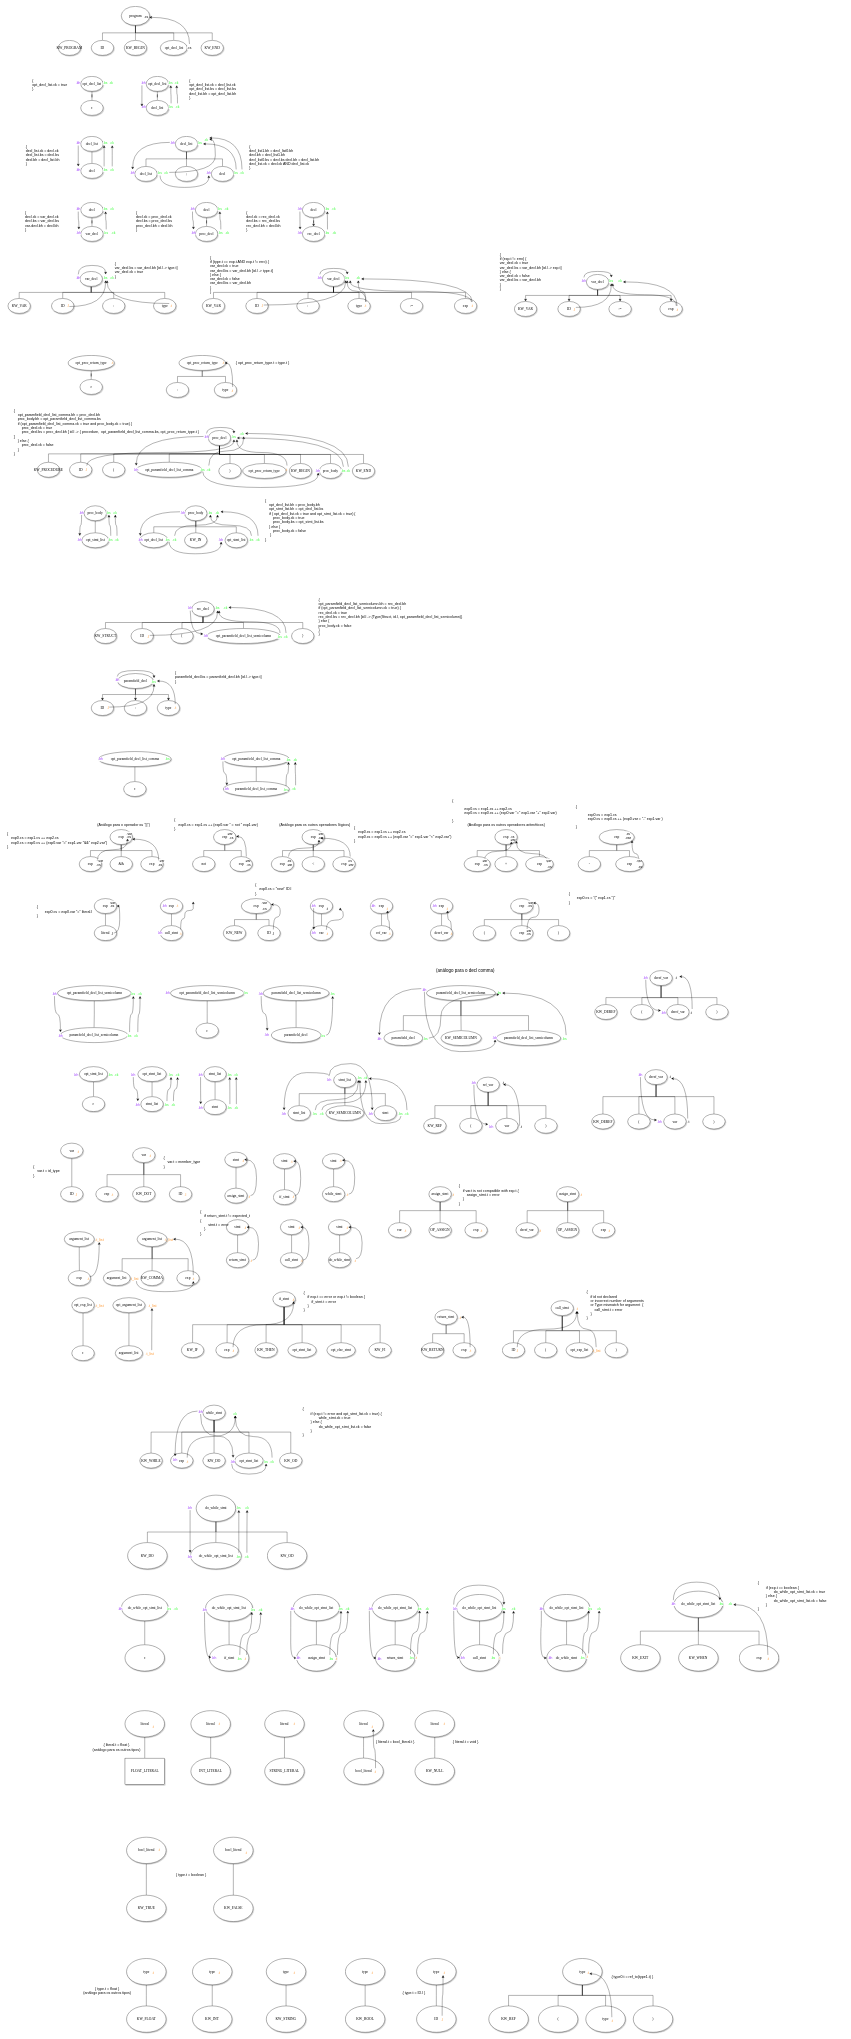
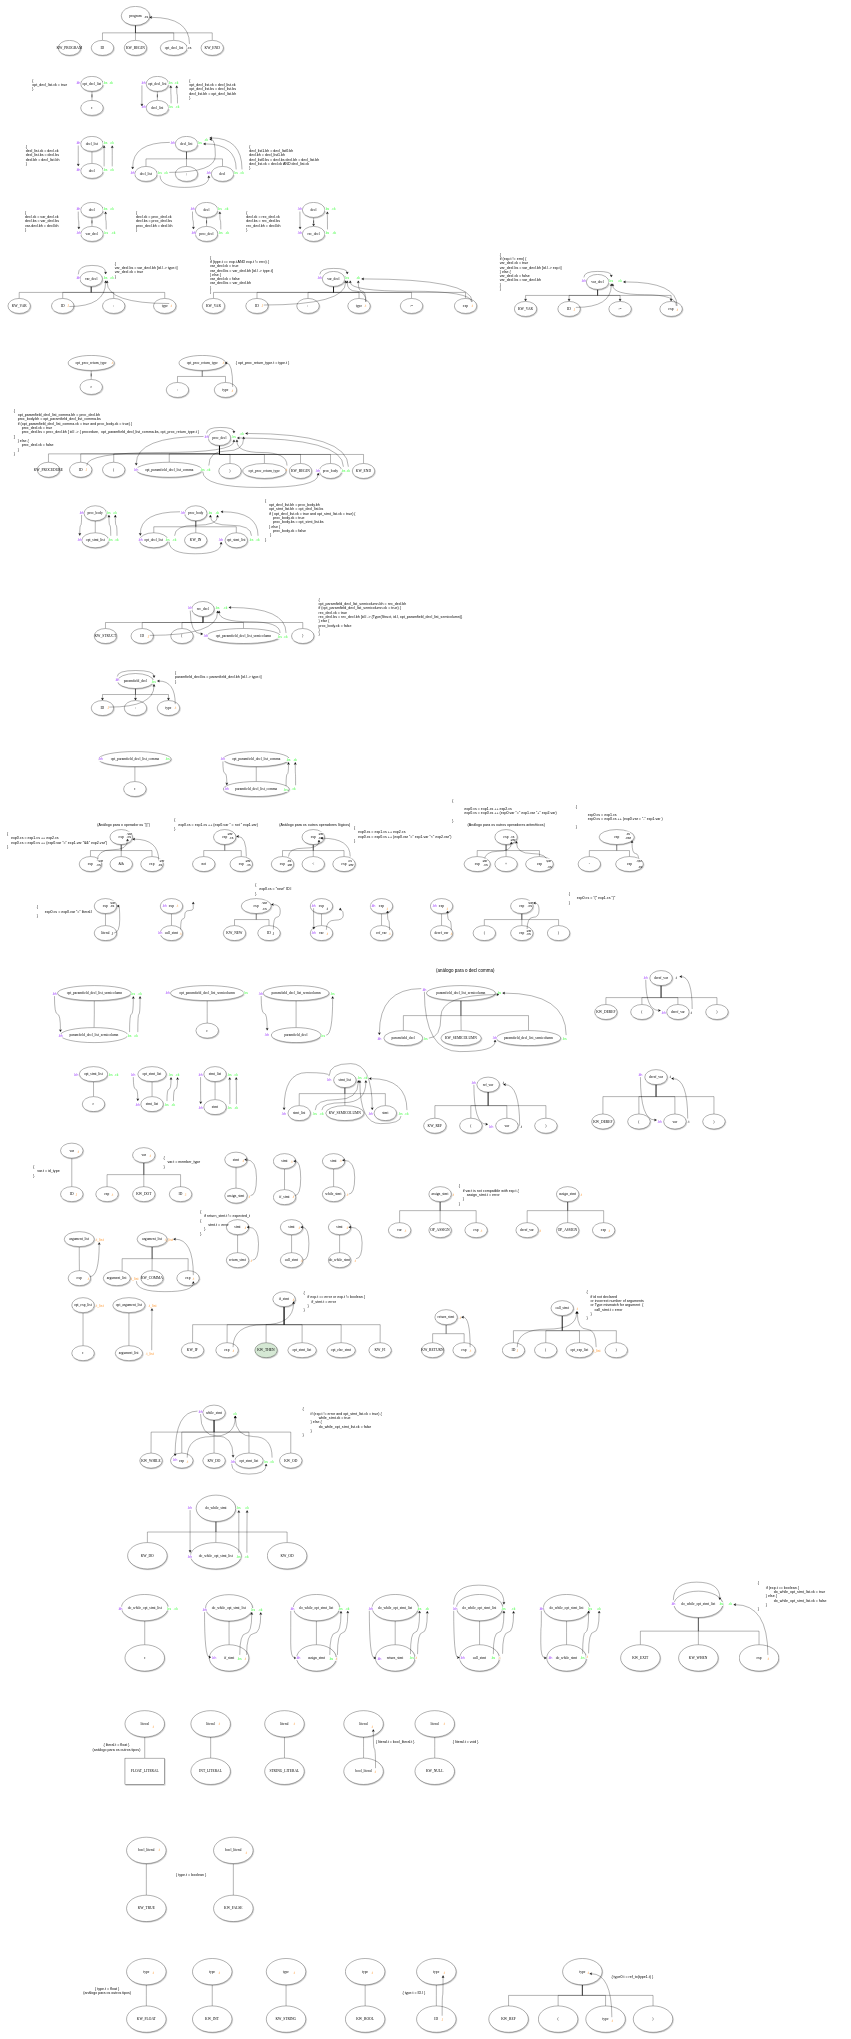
node "KW_THEN": fillcolor #ffffff -> #d5e8d4
